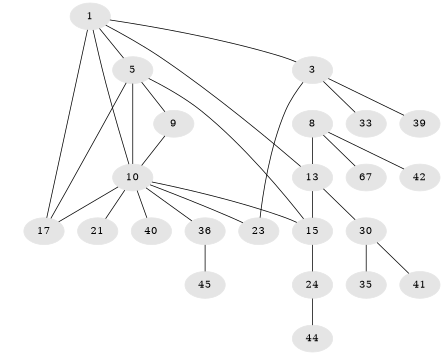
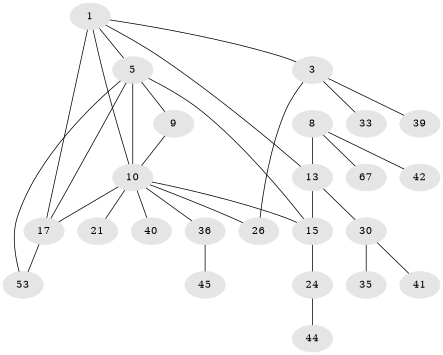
node "23": label "23" -> "26"
node "53": added
